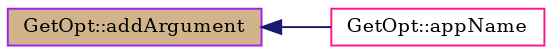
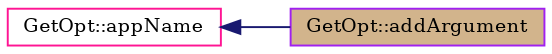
edge "GetOpt::appName" -> "GetOpt::addArgument": reversed
